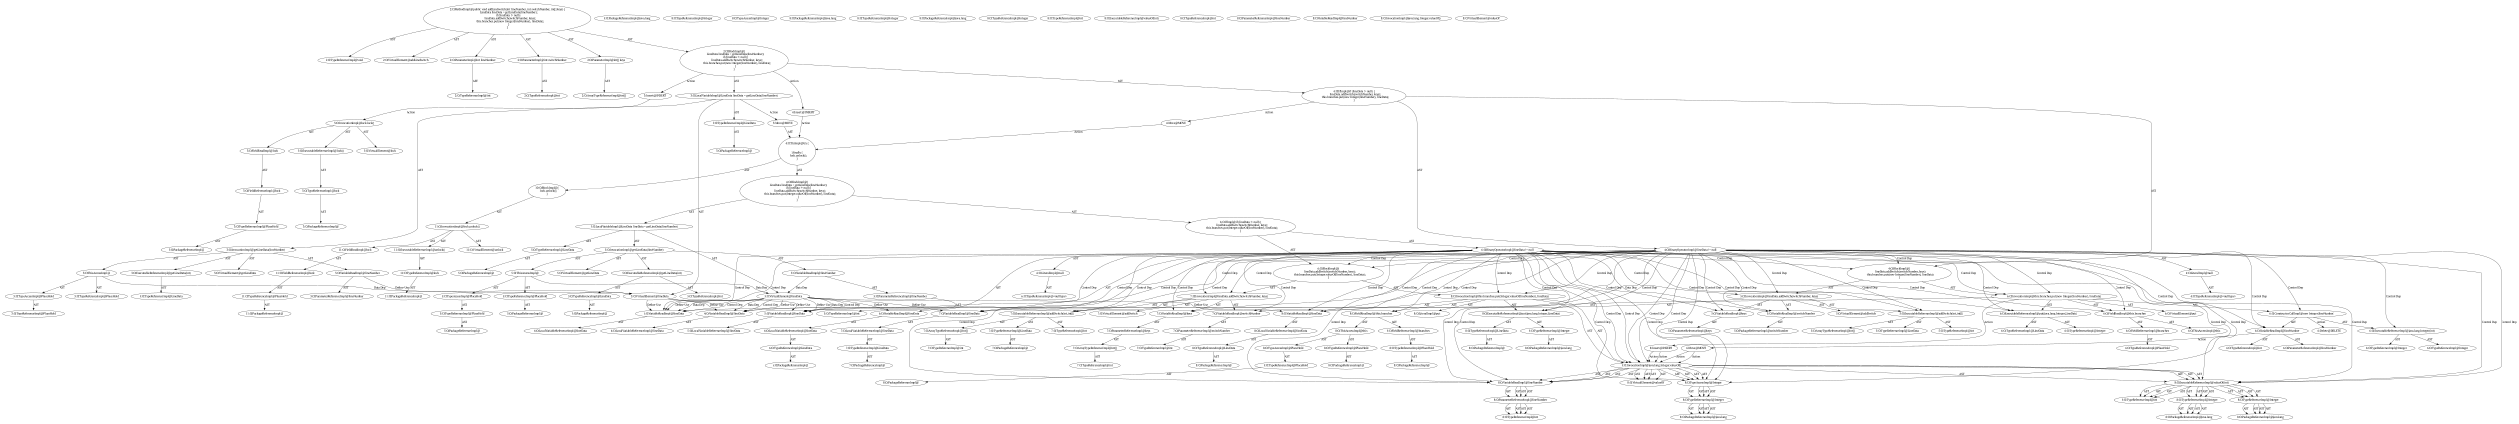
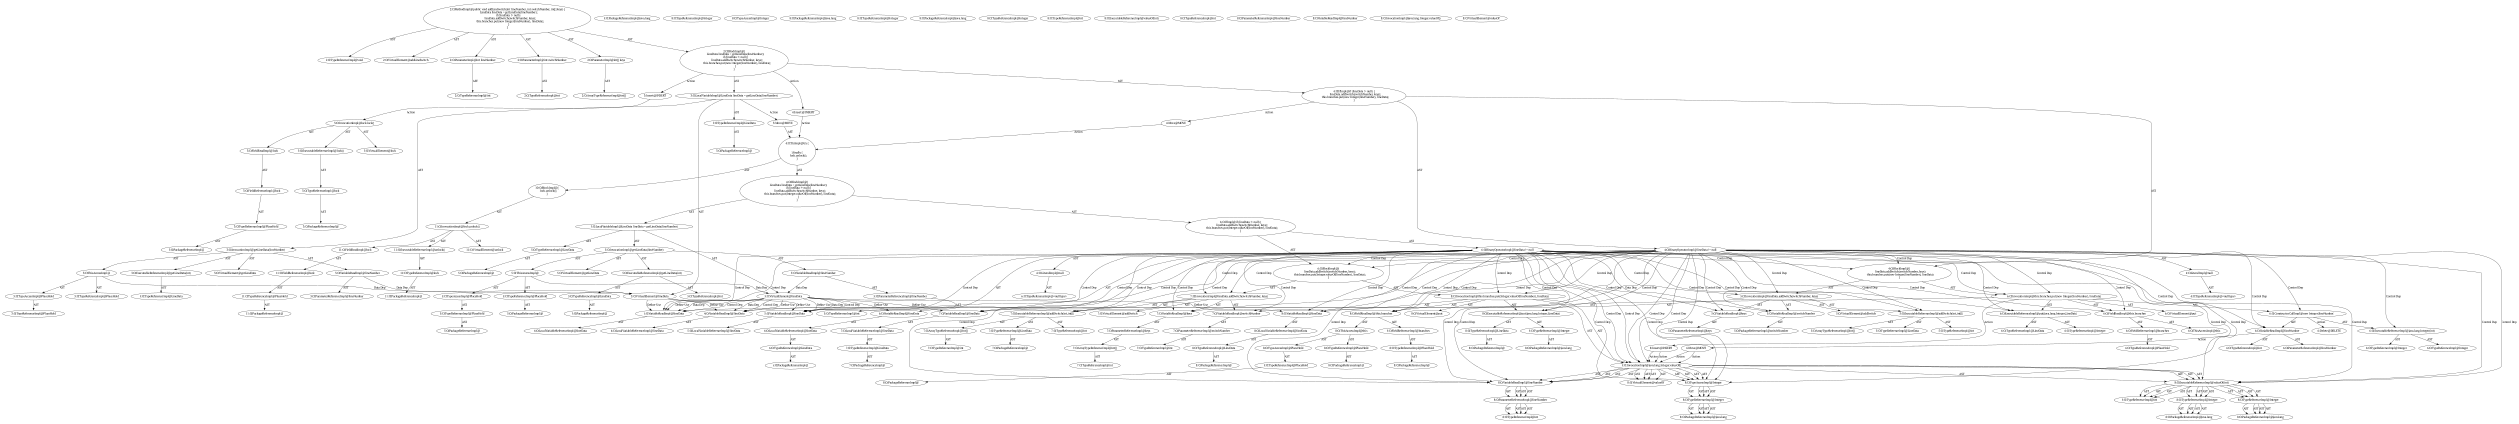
edge "6:CtBinaryOperatorImpl@lineData != null" -> "5:CtVariableReadImpl@lineData": added, label "Control Dep"
edge "4:CtBinaryOperatorImpl@lineData != null" -> "8:CtFieldReadImpl@this.branches": added, label "Control Dep"
edge "3:CtVariableReadImpl@lineNumber" -> "3:CtVirtualElement@lineData": label "Define-Use" -> "Data Dep"
node "8:CtLiteralImpl@put": label "8:CtLiteralImpl@put" -> "8:CtVirtualElement@put"
